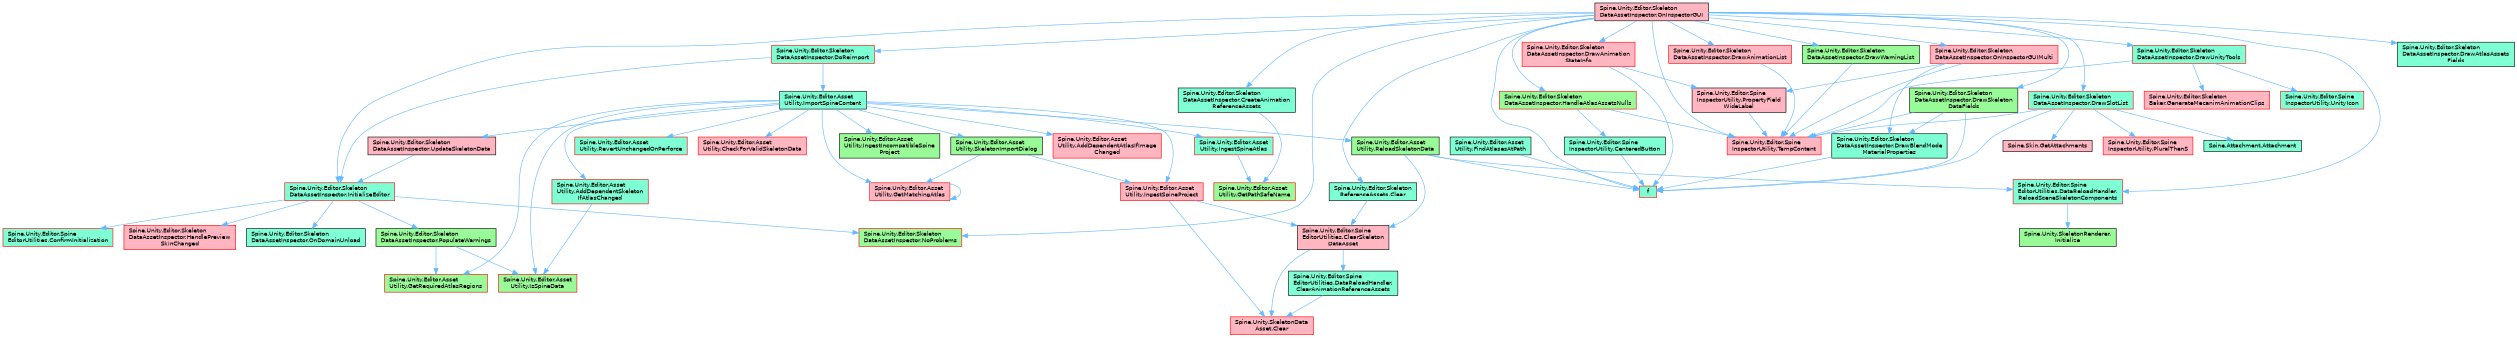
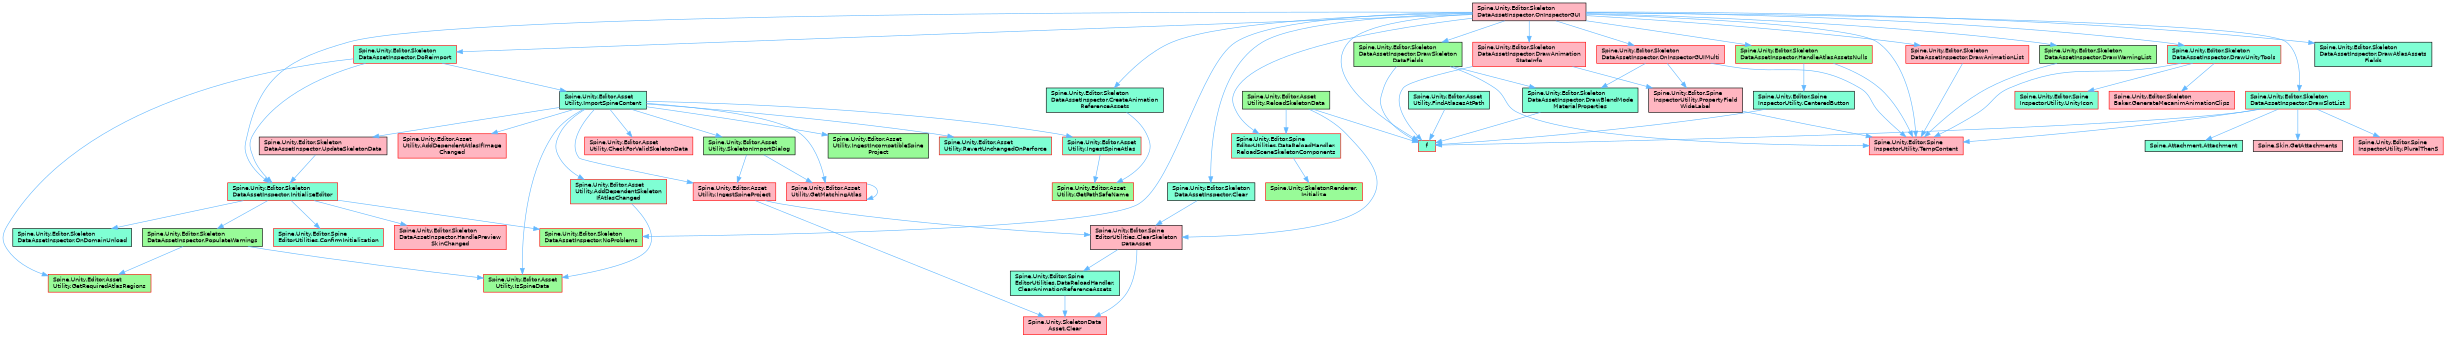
edge "Spine.Unity.Editor.Asset Utility.ImportSpineContent" -> "Spine.Unity.Editor.Asset Utility.GetRequiredAtlasRegions": now "Spine.Unity.Editor.Skeleton DataAssetInspector.DoReimport" -> "Spine.Unity.Editor.Asset Utility.GetRequiredAtlasRegions"
edge "Spine.Unity.Editor.Asset Utility.ImportSpineContent" -> "Spine.Unity.Editor.Asset Utility.ReloadSkeletonData": removed
node "Spine.Unity.Editor.Skeleton ReferenceAssets.Clear": label "Spine.Unity.Editor.Skeleton ReferenceAssets.Clear" -> "Spine.Unity.Editor.Skeleton DataAssetInspector.Clear"
node "Spine.Unity.SkeletonRenderer. Initialize": color black -> red
